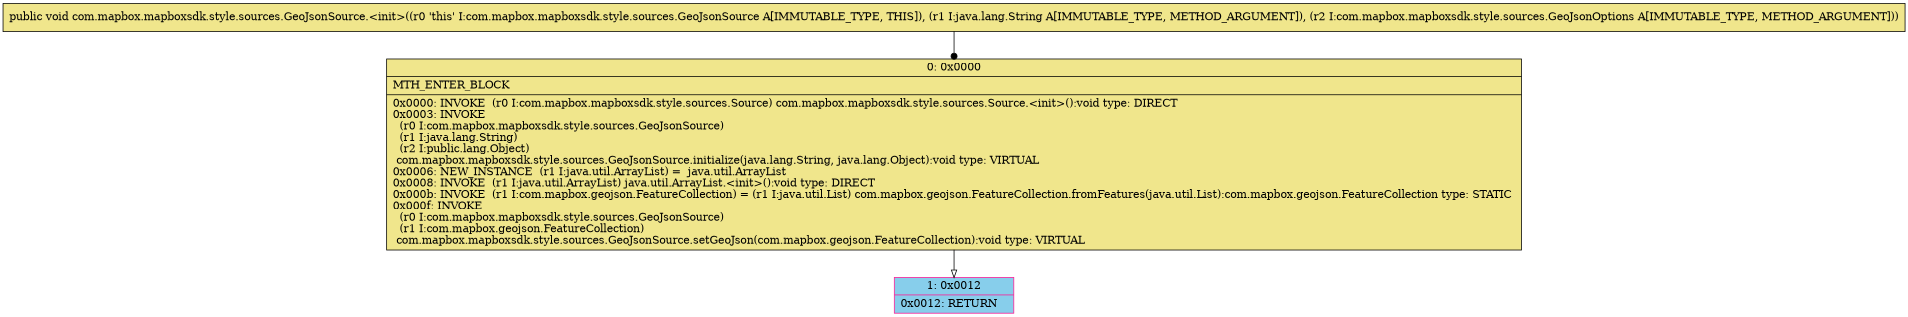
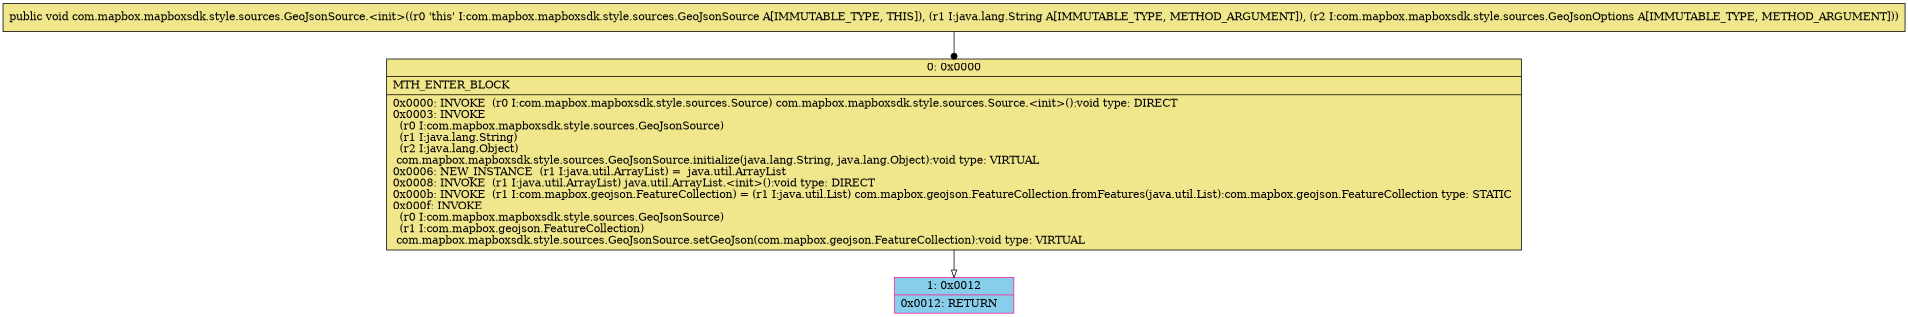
node "0: 0x0000": text "(r2 I:public.lang.Object)" -> "(r2 I:java.lang.Object)"
